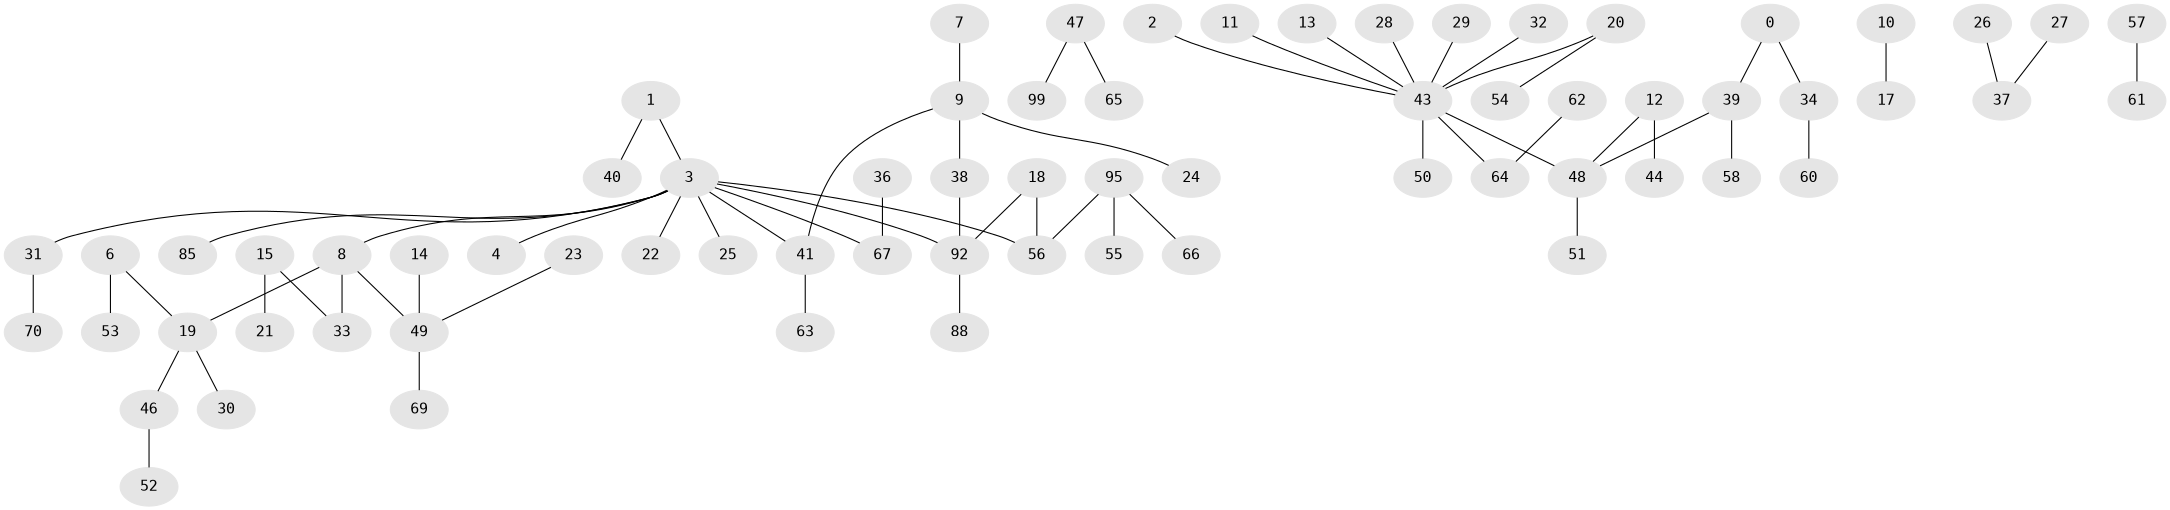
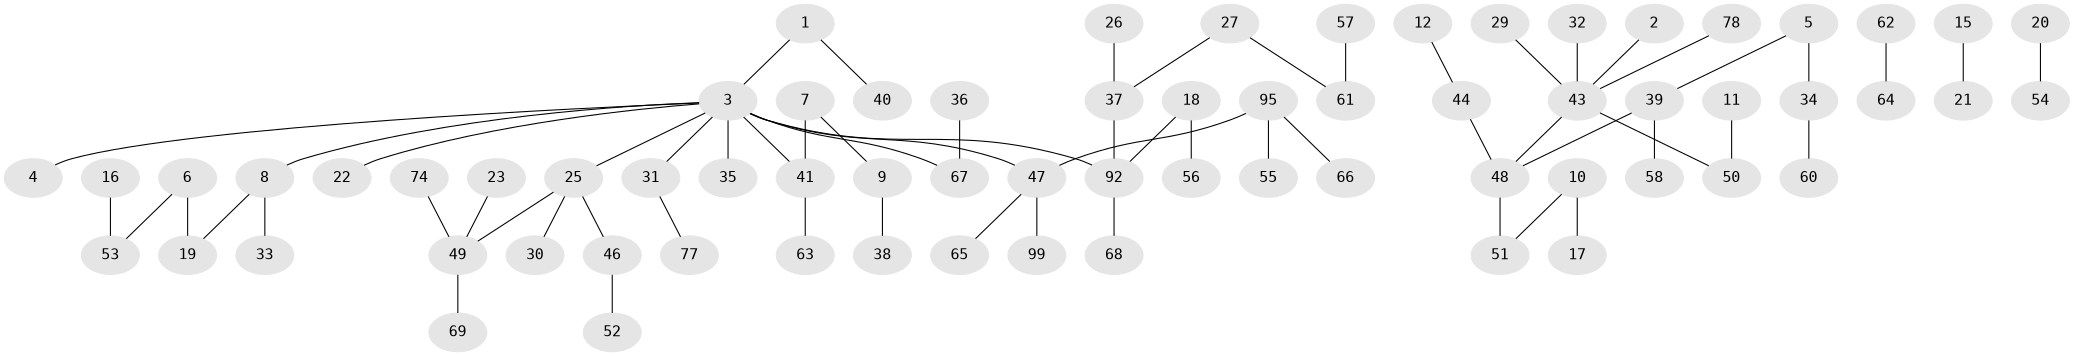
node "13": removed
node "28": label "28" -> "78"
node "0": label "0" -> "5"
edge "27" -- "61": added
edge "20" -- "43": removed
edge "11" -- "43": now "11" -- "50"
edge "43" -- "64": removed
edge "12" -- "48": now "44" -- "48"
edge "9" -- "41": now "7" -- "41"
node "16": added
node "24": removed
edge "3" -- "56": now "3" -- "47"
edge "95" -- "56": now "95" -- "47"
edge "10" -- "51": added
edge "38" -- "92": now "37" -- "92"
node "85": label "85" -> "35"
node "14": label "14" -> "74"
edge "15" -- "33": removed
edge "8" -- "49": now "25" -- "49"
node "70": label "70" -> "77"
node "88": label "88" -> "68"
edge "19" -- "46": now "25" -- "46"
edge "19" -- "30": now "25" -- "30"
